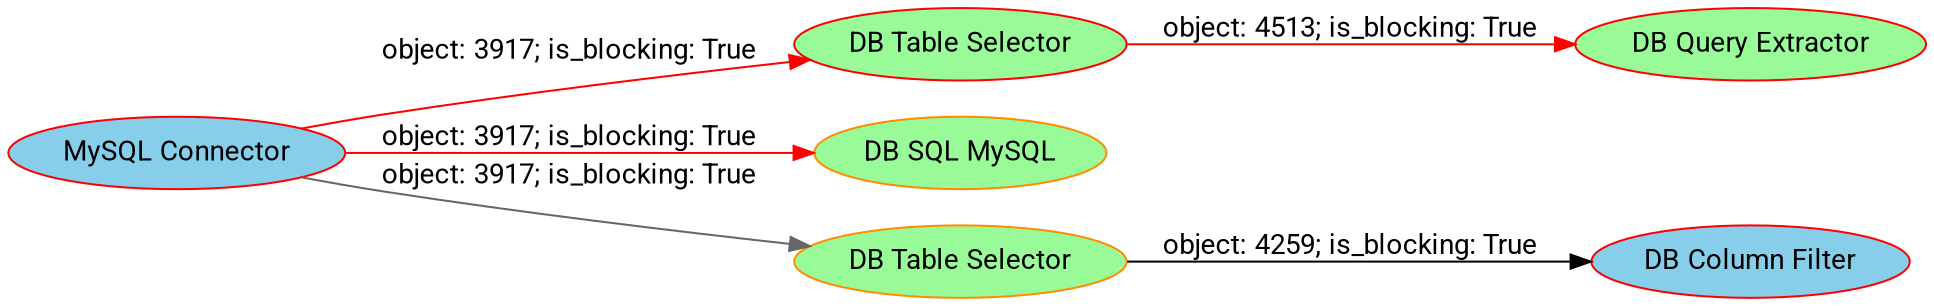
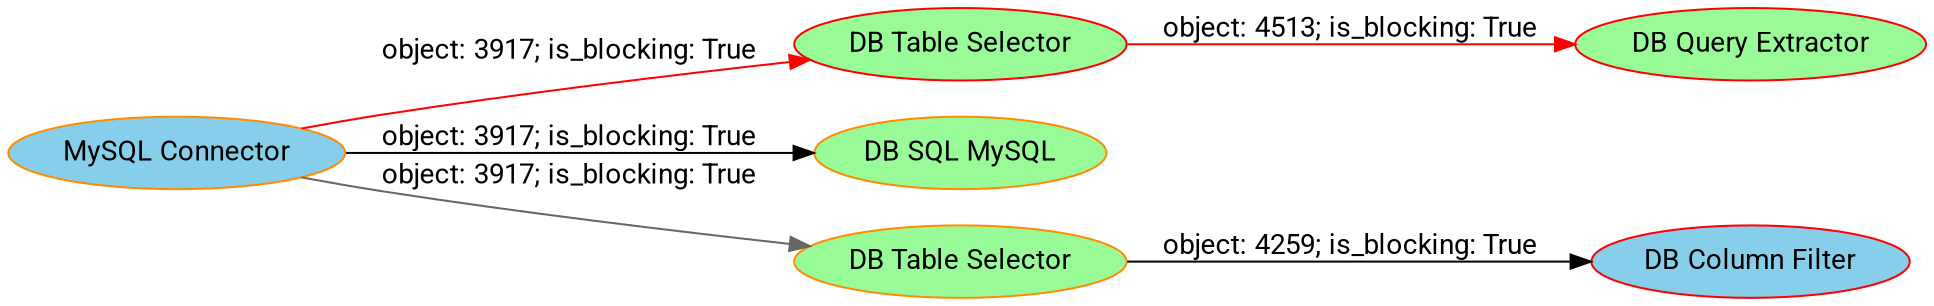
node "MySQL Connector": color red -> darkorange
edge "MySQL Connector" -> "DB SQL MySQL": color red -> black
